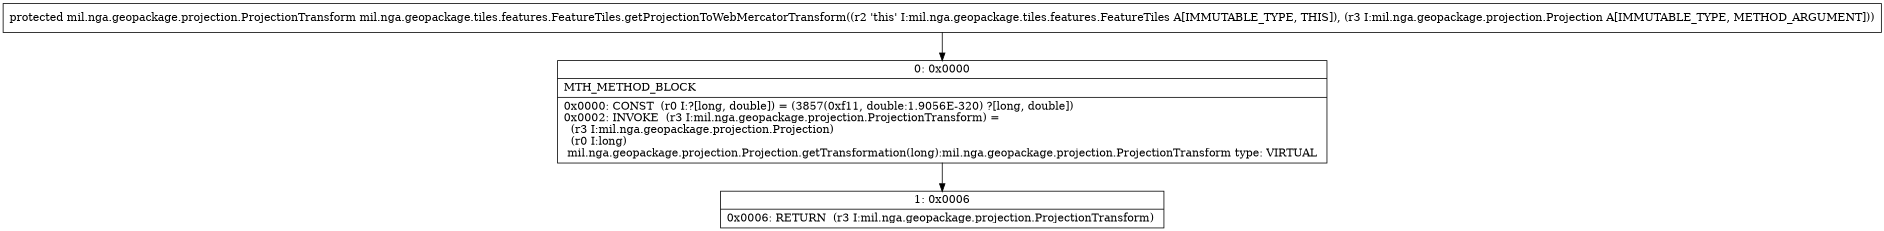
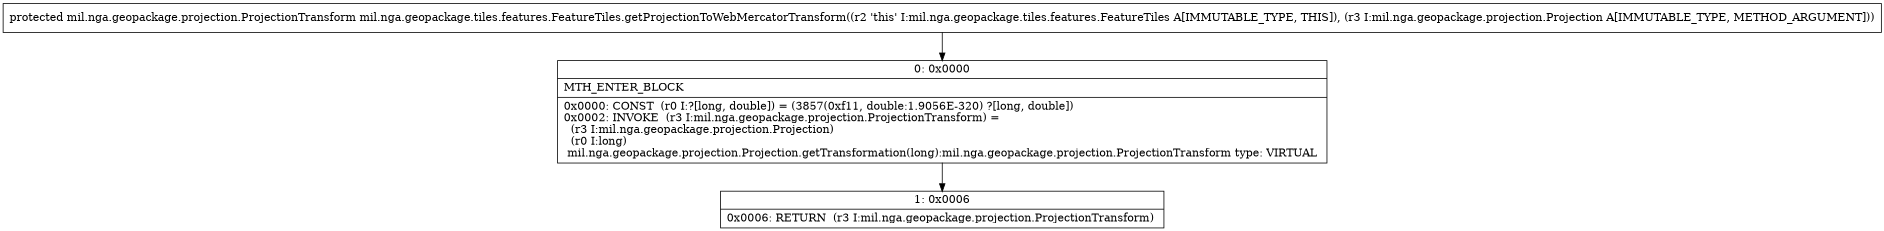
node "0: 0x0000": text "MTH_METHOD_BLOCK" -> "MTH_ENTER_BLOCK"
